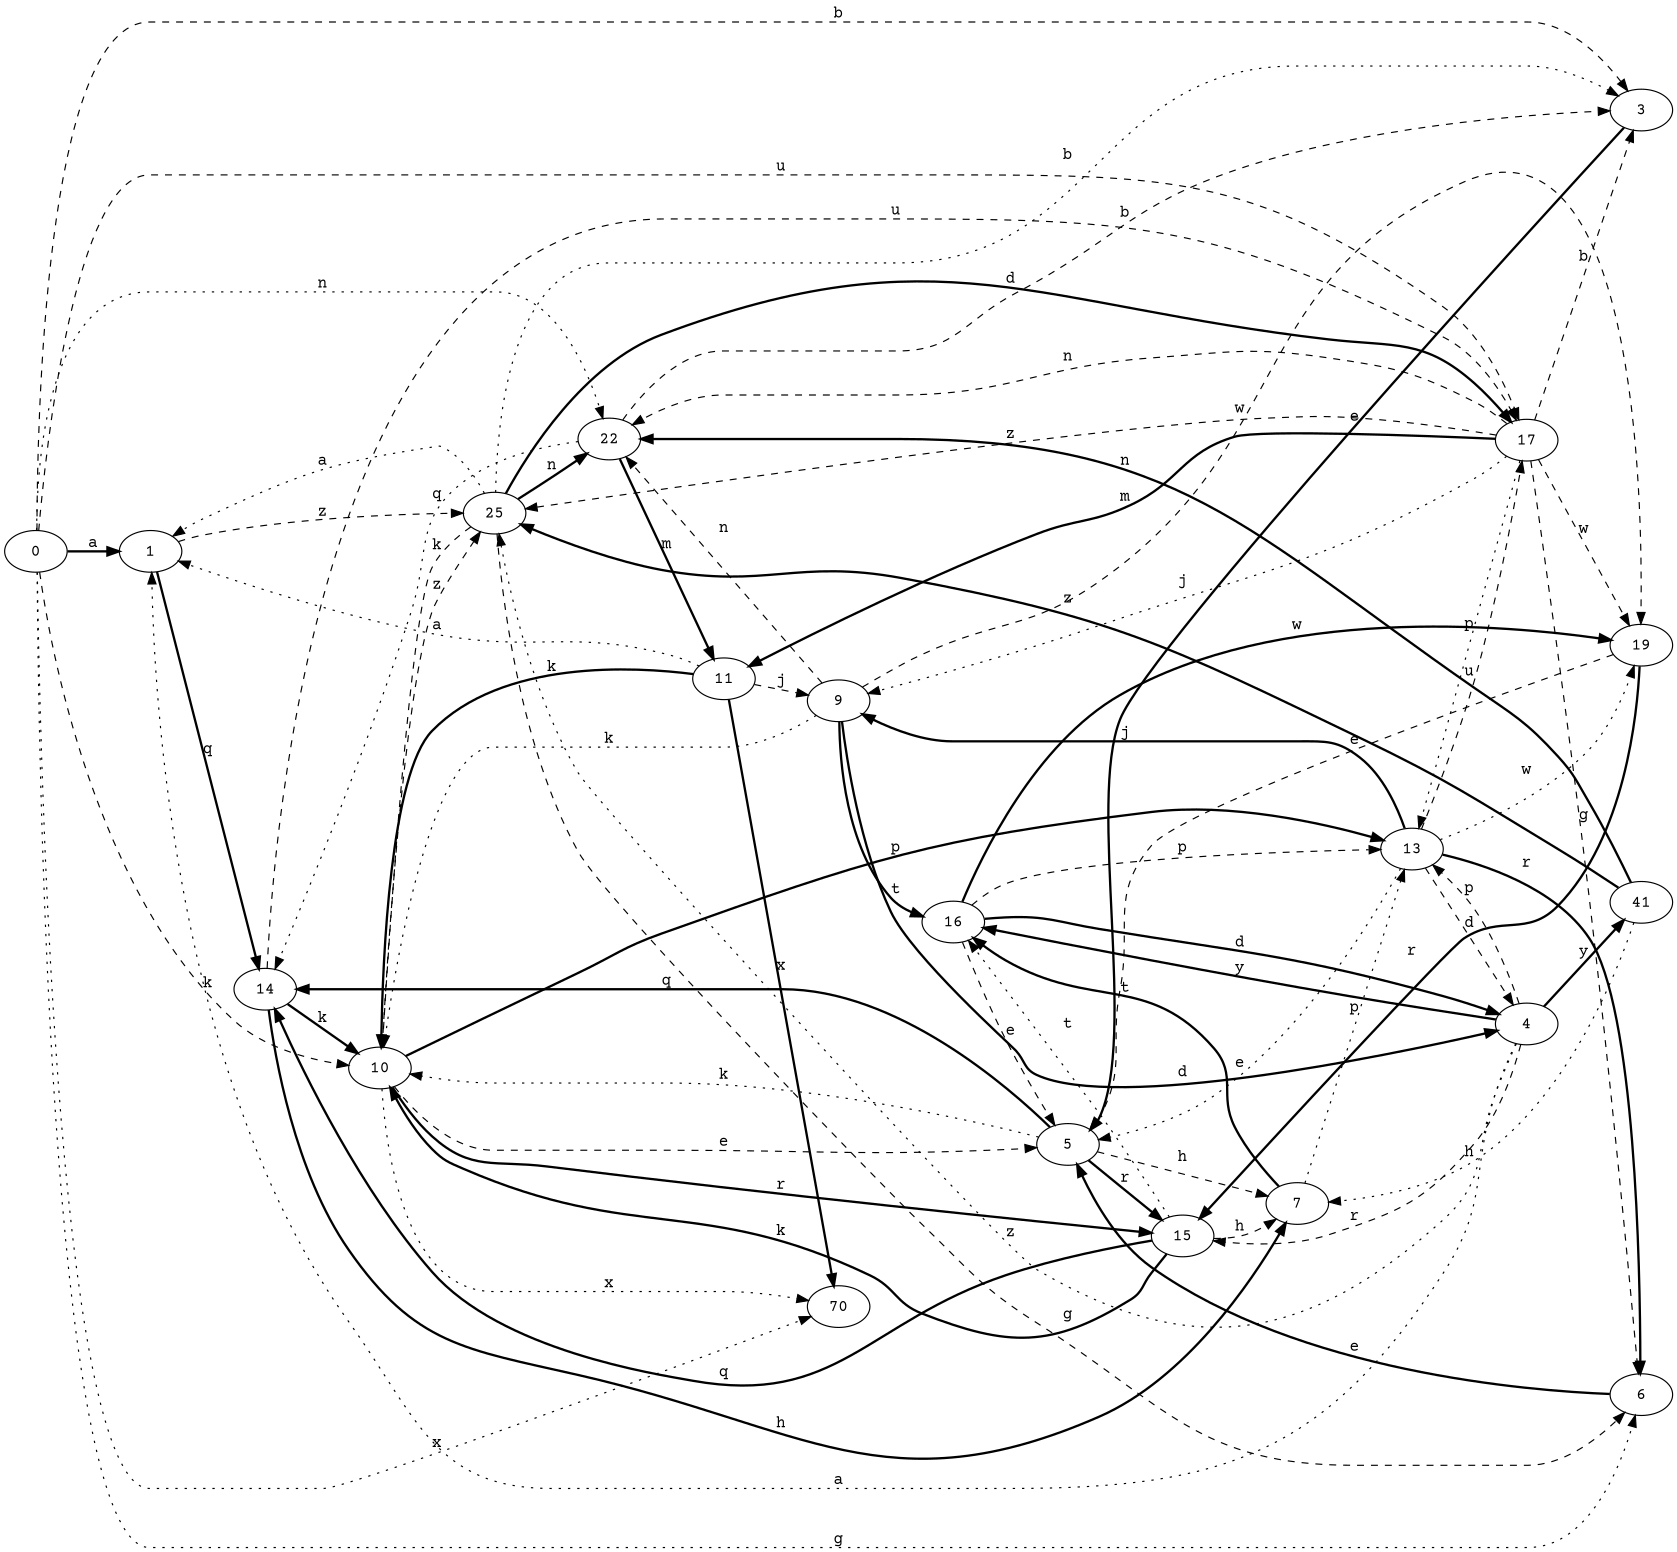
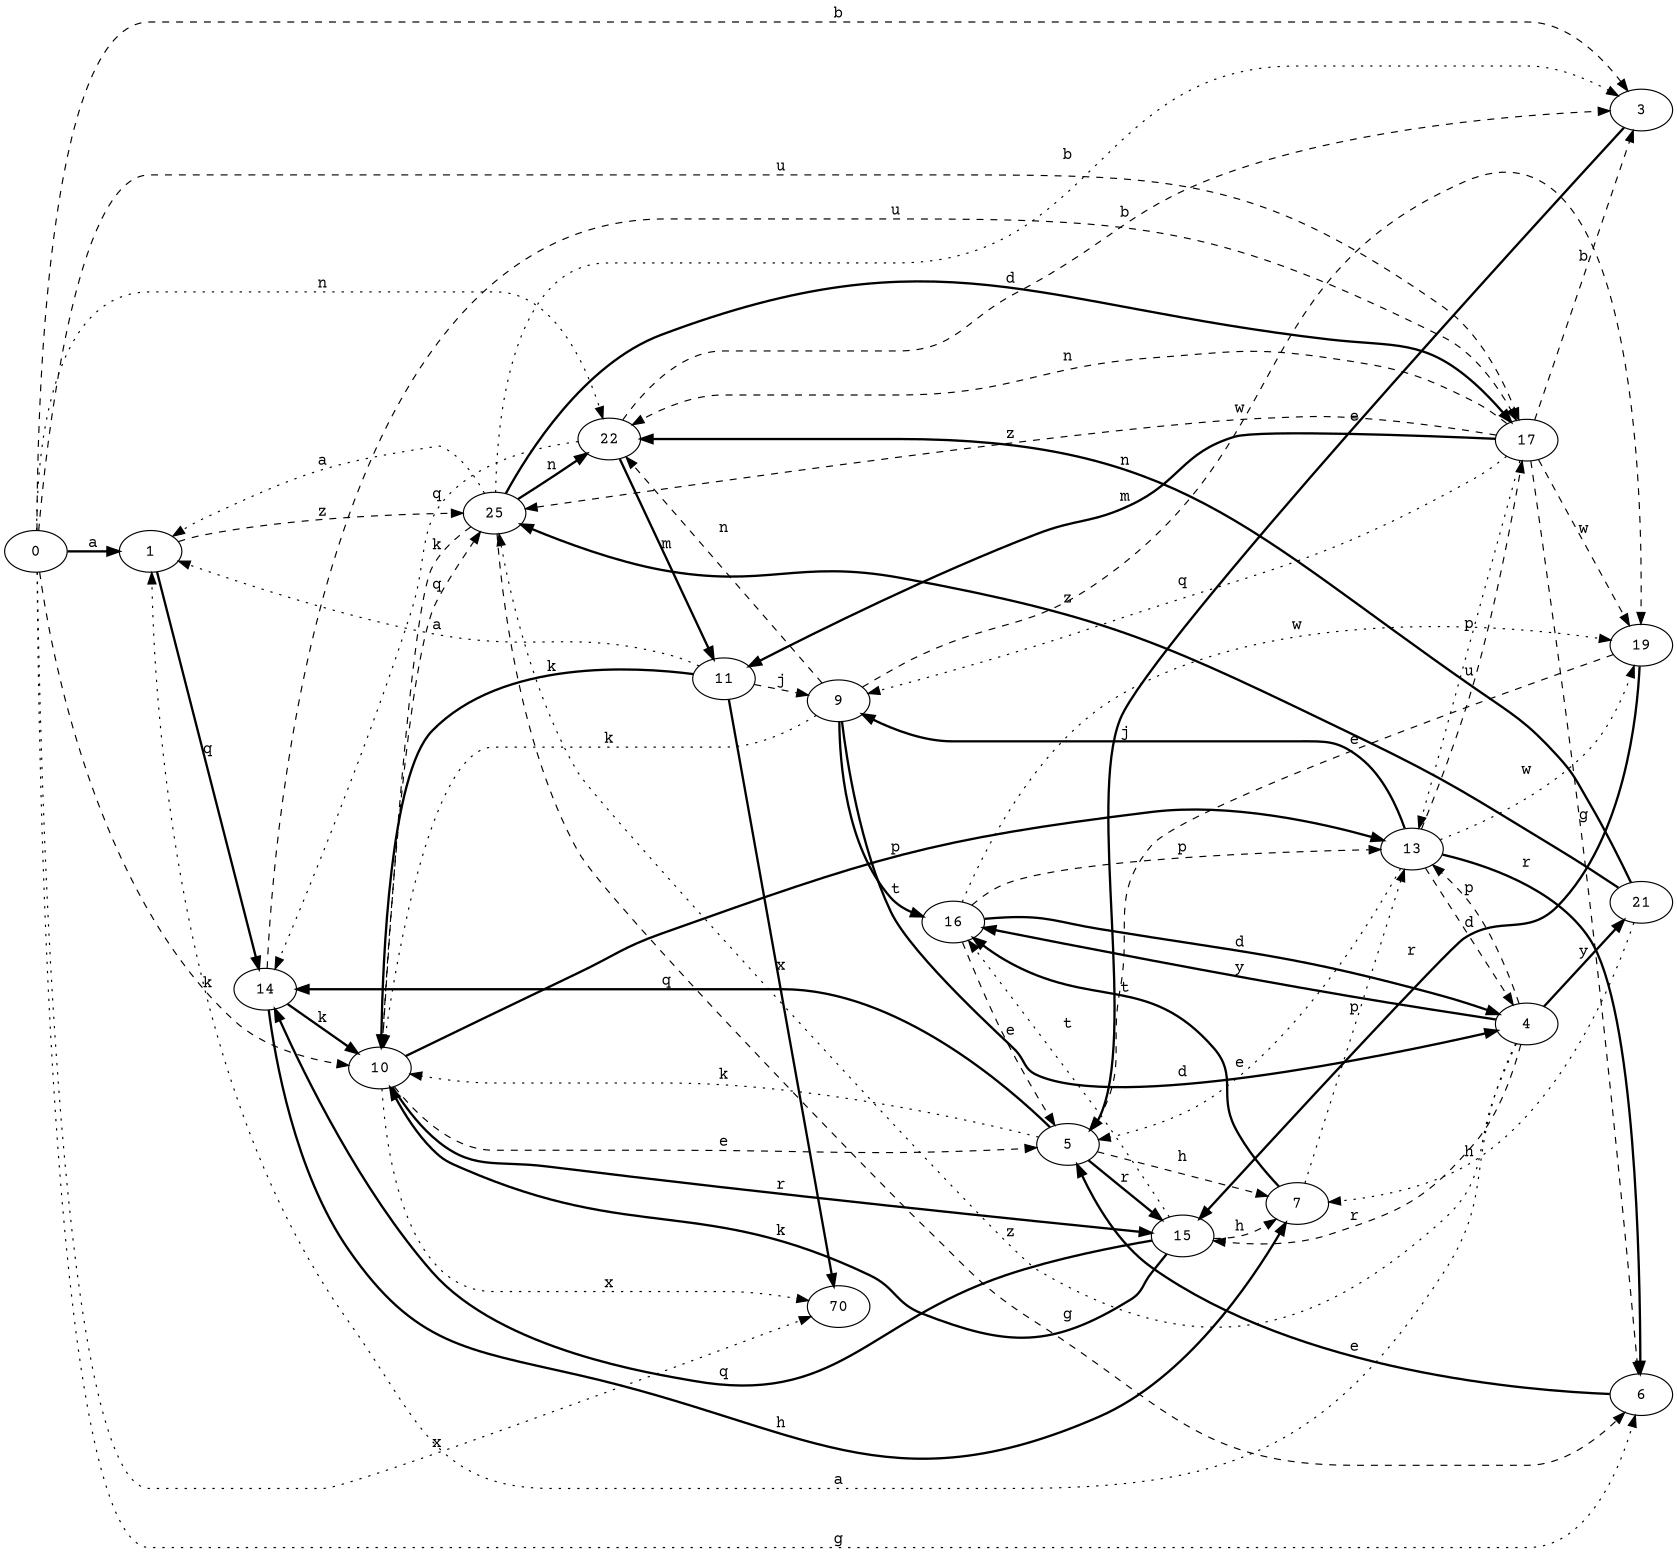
edge "17" -> "9": label "j" -> "q"
edge "10" -> "25": label "z" -> "q"
edge "16" -> "19": style bold -> dotted
node "41": label "41" -> "21"
